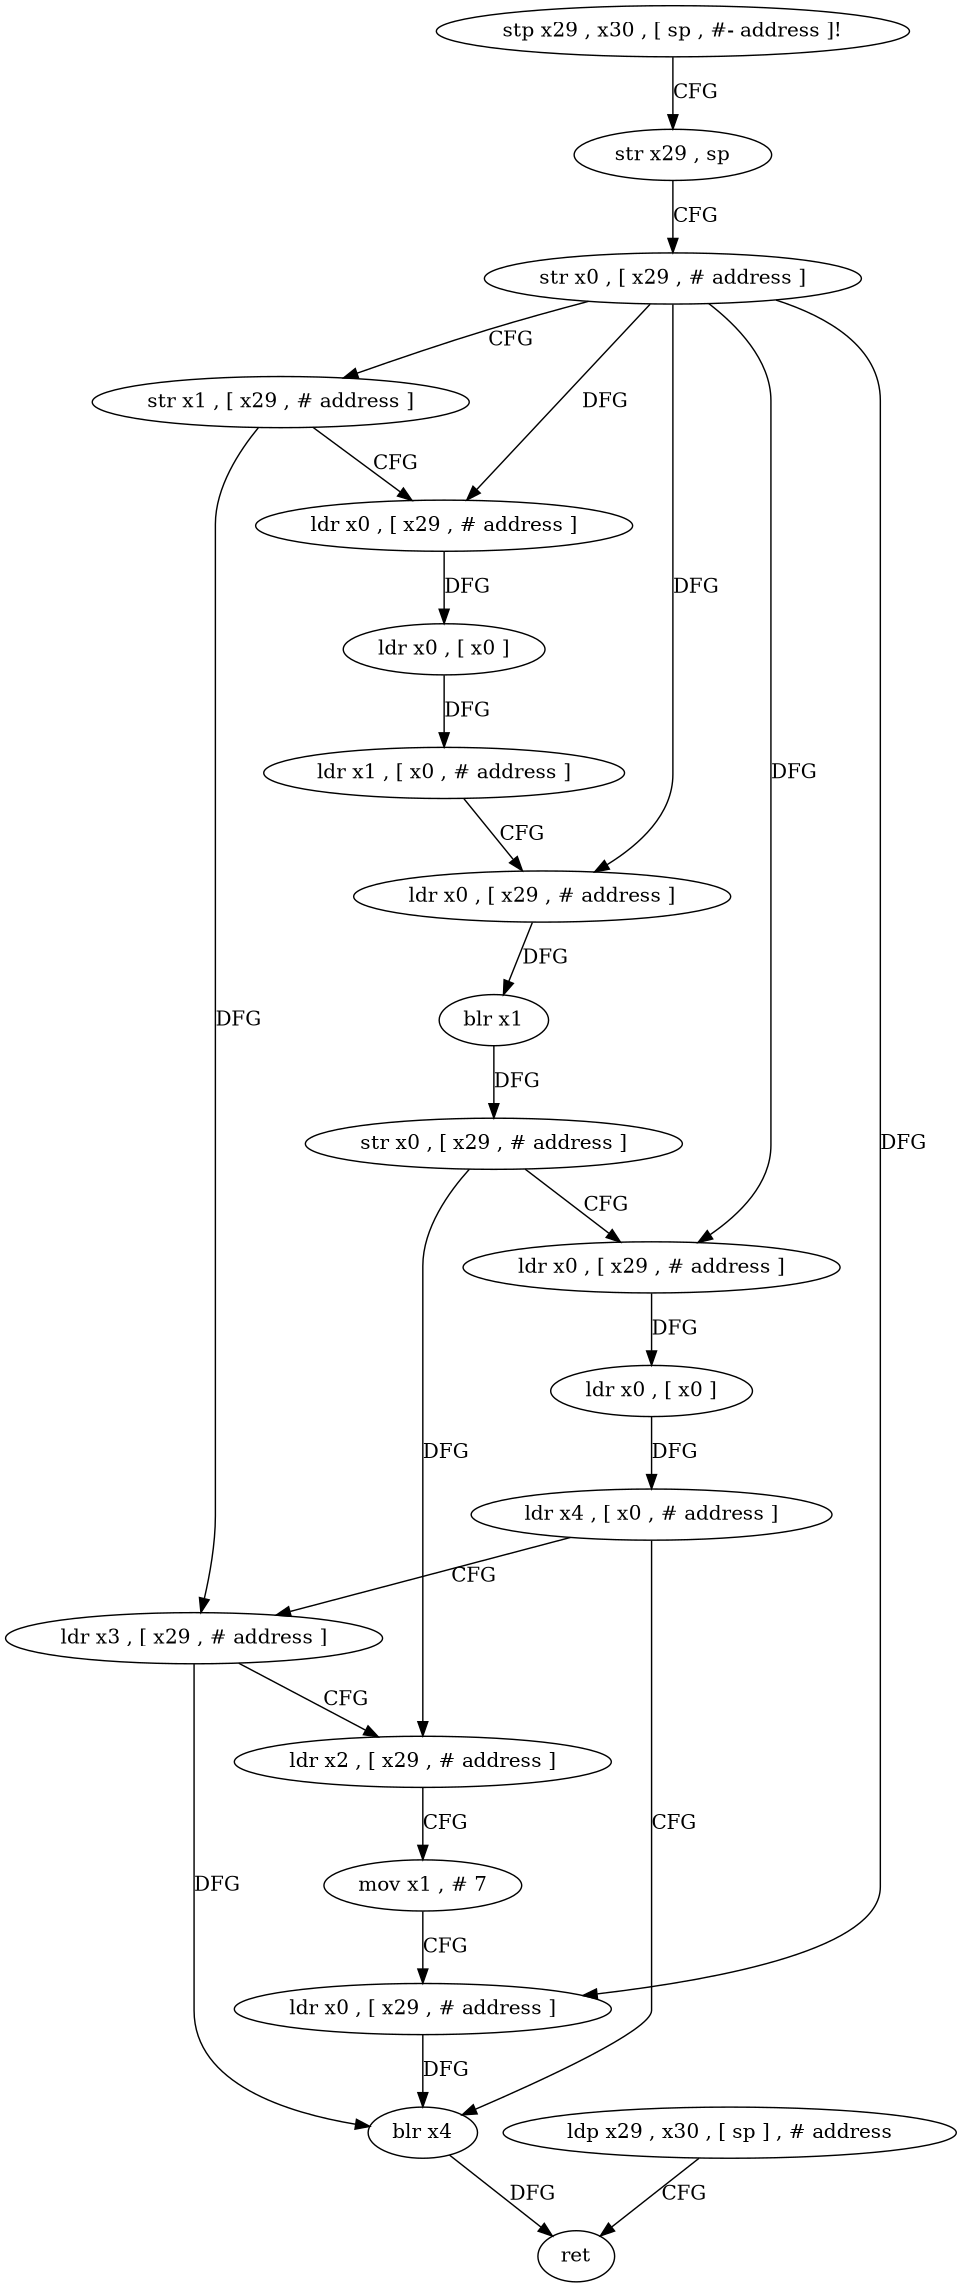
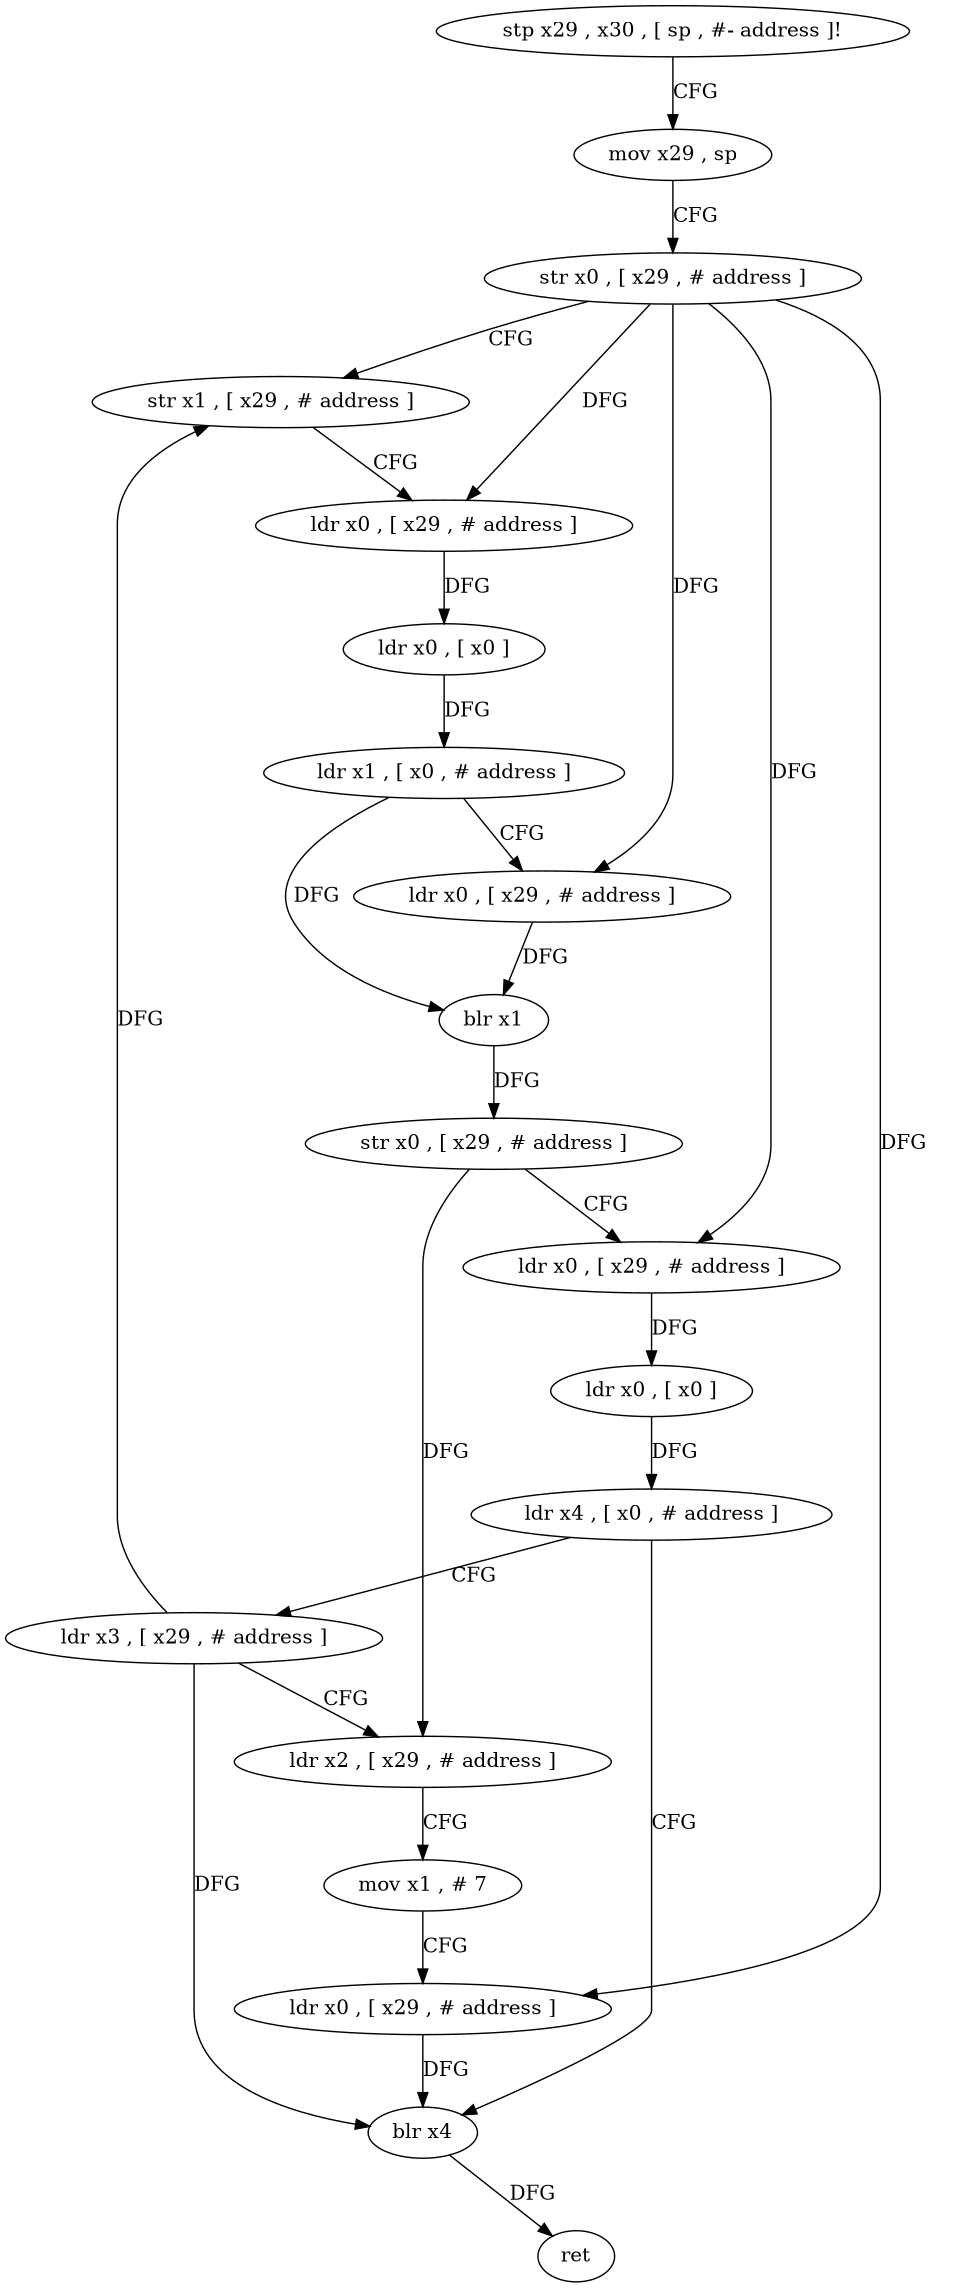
node "str x29 , sp": label "str x29 , sp" -> "mov x29 , sp"
edge "ldr x1 , [ x0 , # address ]" -> "blr x1": added, label "DFG"
edge "str x1 , [ x29 , # address ]" -> "ldr x3 , [ x29 , # address ]": reversed
node "ldp x29 , x30 , [ sp ] , # address": removed
